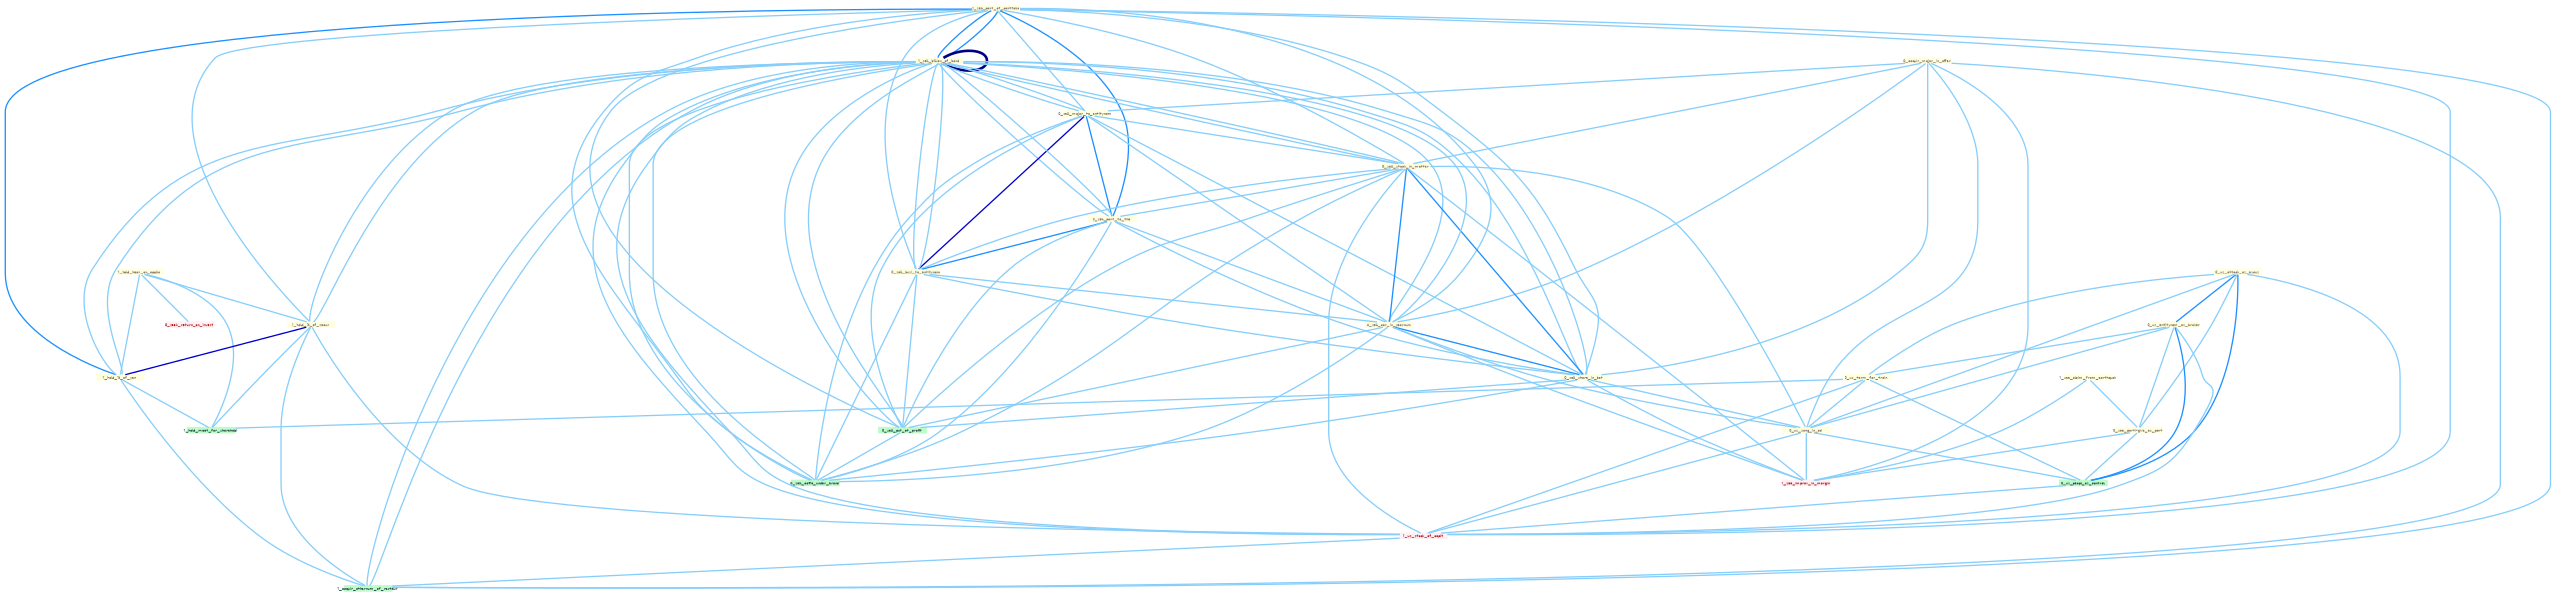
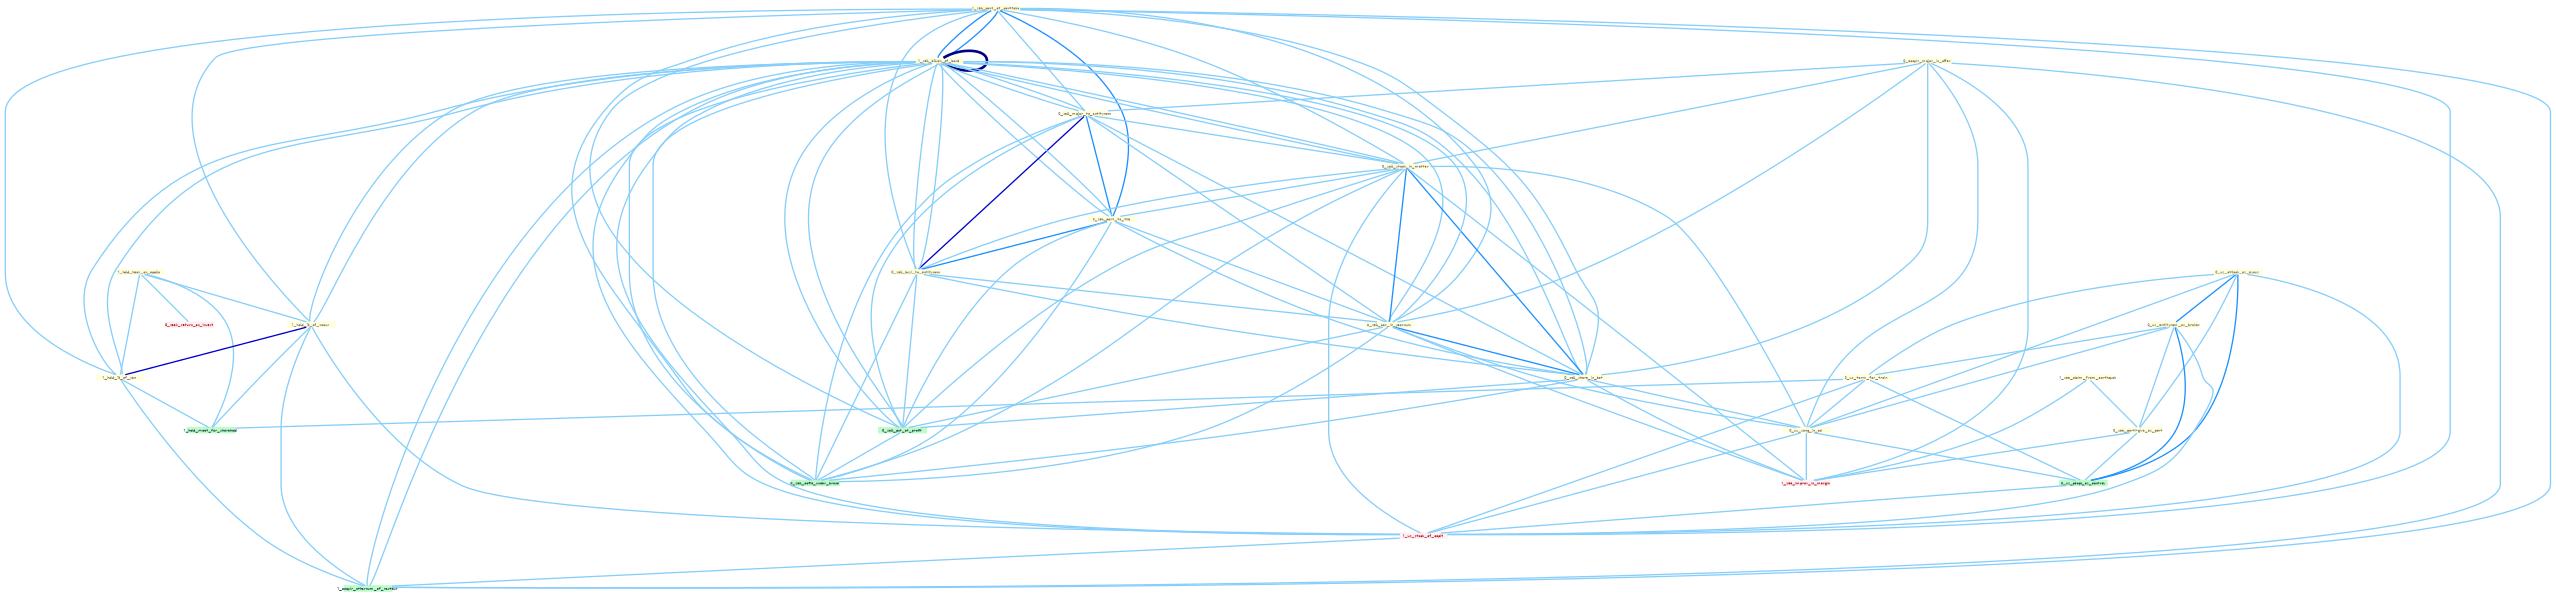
edge "1_sell_part_of_portfolio" -- "1_hold_%_of_yen": color #1e90ff -> #87cefa
